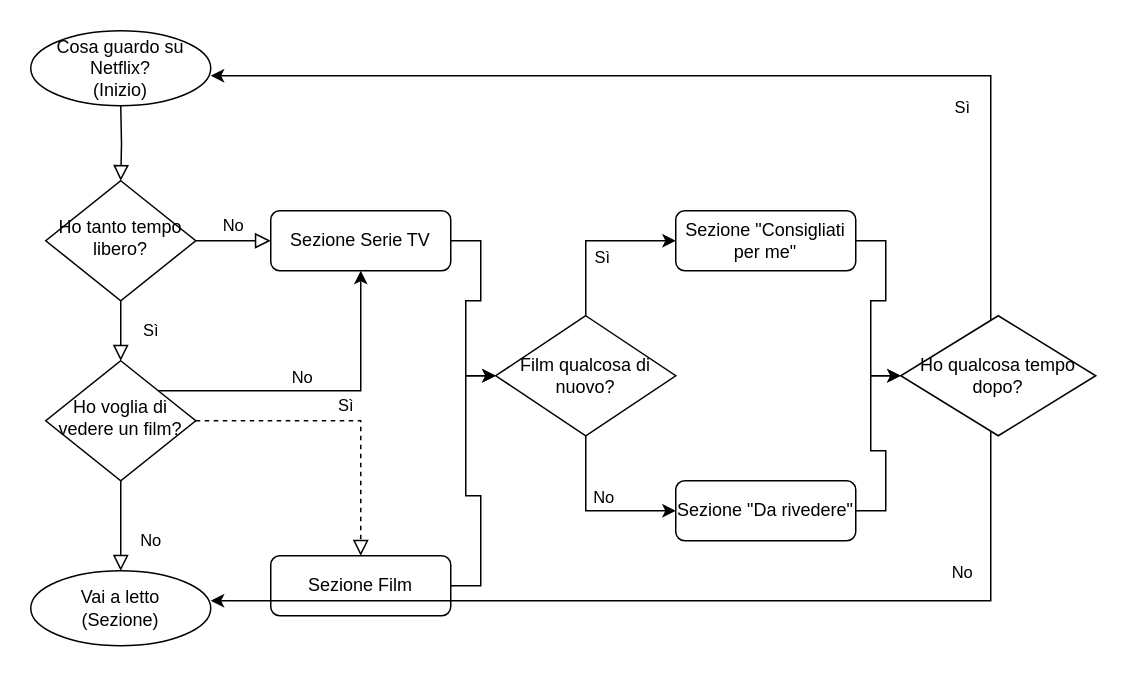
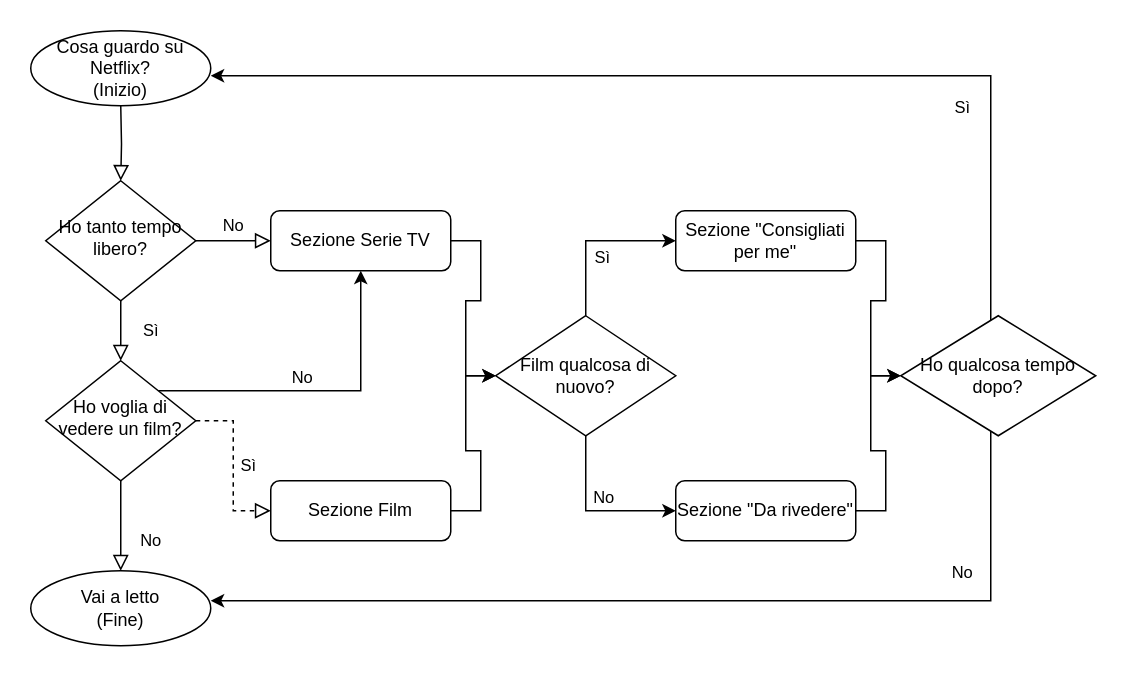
node "Sezione Film": moved (361, 586) -> (361, 511)
node "Vai a letto (Sezione)": label "Vai a letto (Sezione)" -> "Vai a letto (Fine)"
